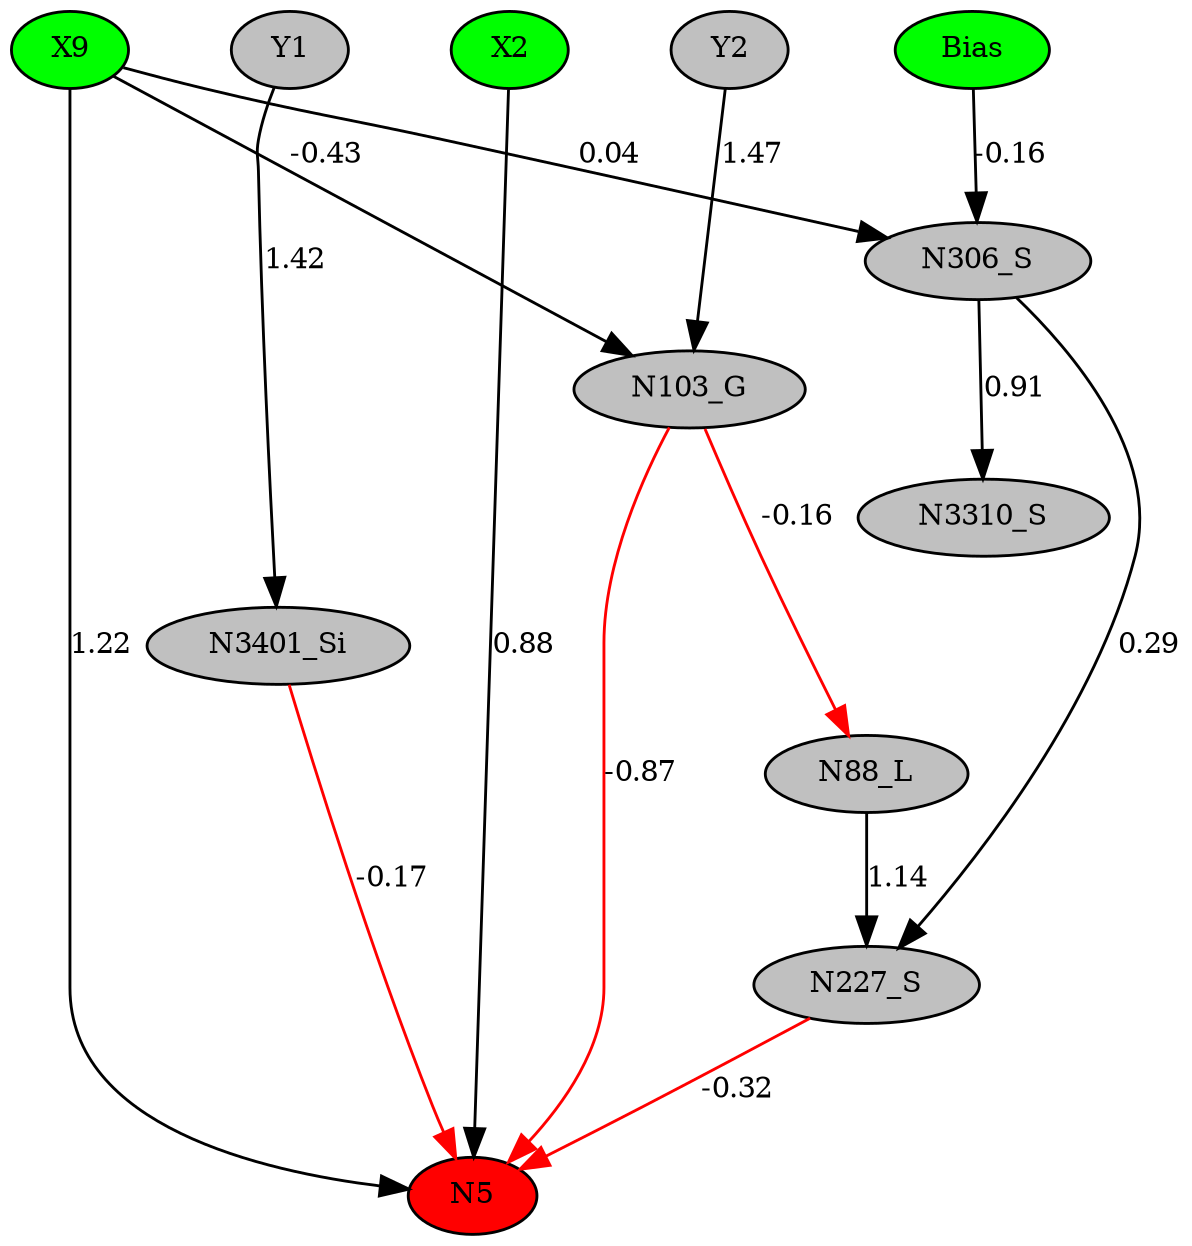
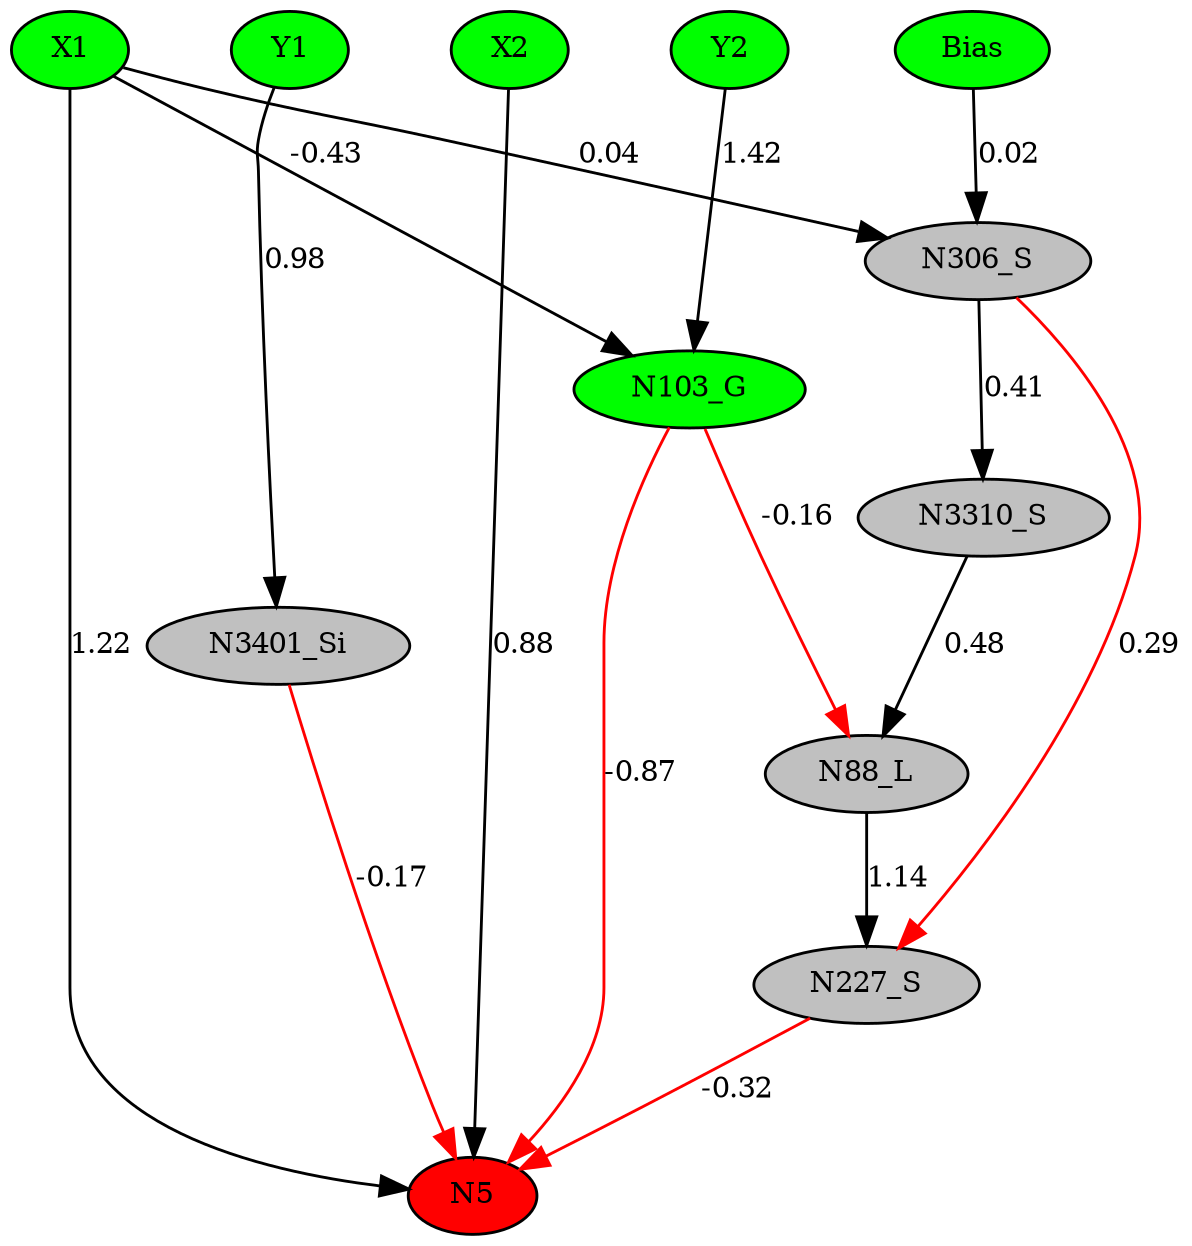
node "X9": label "X9" -> "X1"
node "Y1": fillcolor gray -> green
node "Y2": fillcolor gray -> green
edge "Y2" -> "N103_G": label "1.47" -> "1.42"
edge "Bias" -> "N306_S": label "-0.16" -> "0.02"
edge "Y1" -> "N3401_Si": label "1.42" -> "0.98"
node "N103_G": fillcolor gray -> green
edge "N306_S" -> "N3310_S": label "0.91" -> "0.41"
edge "N306_S" -> "N227_S": color black -> red
edge "N3310_S" -> "N88_L": added, label "0.48"
